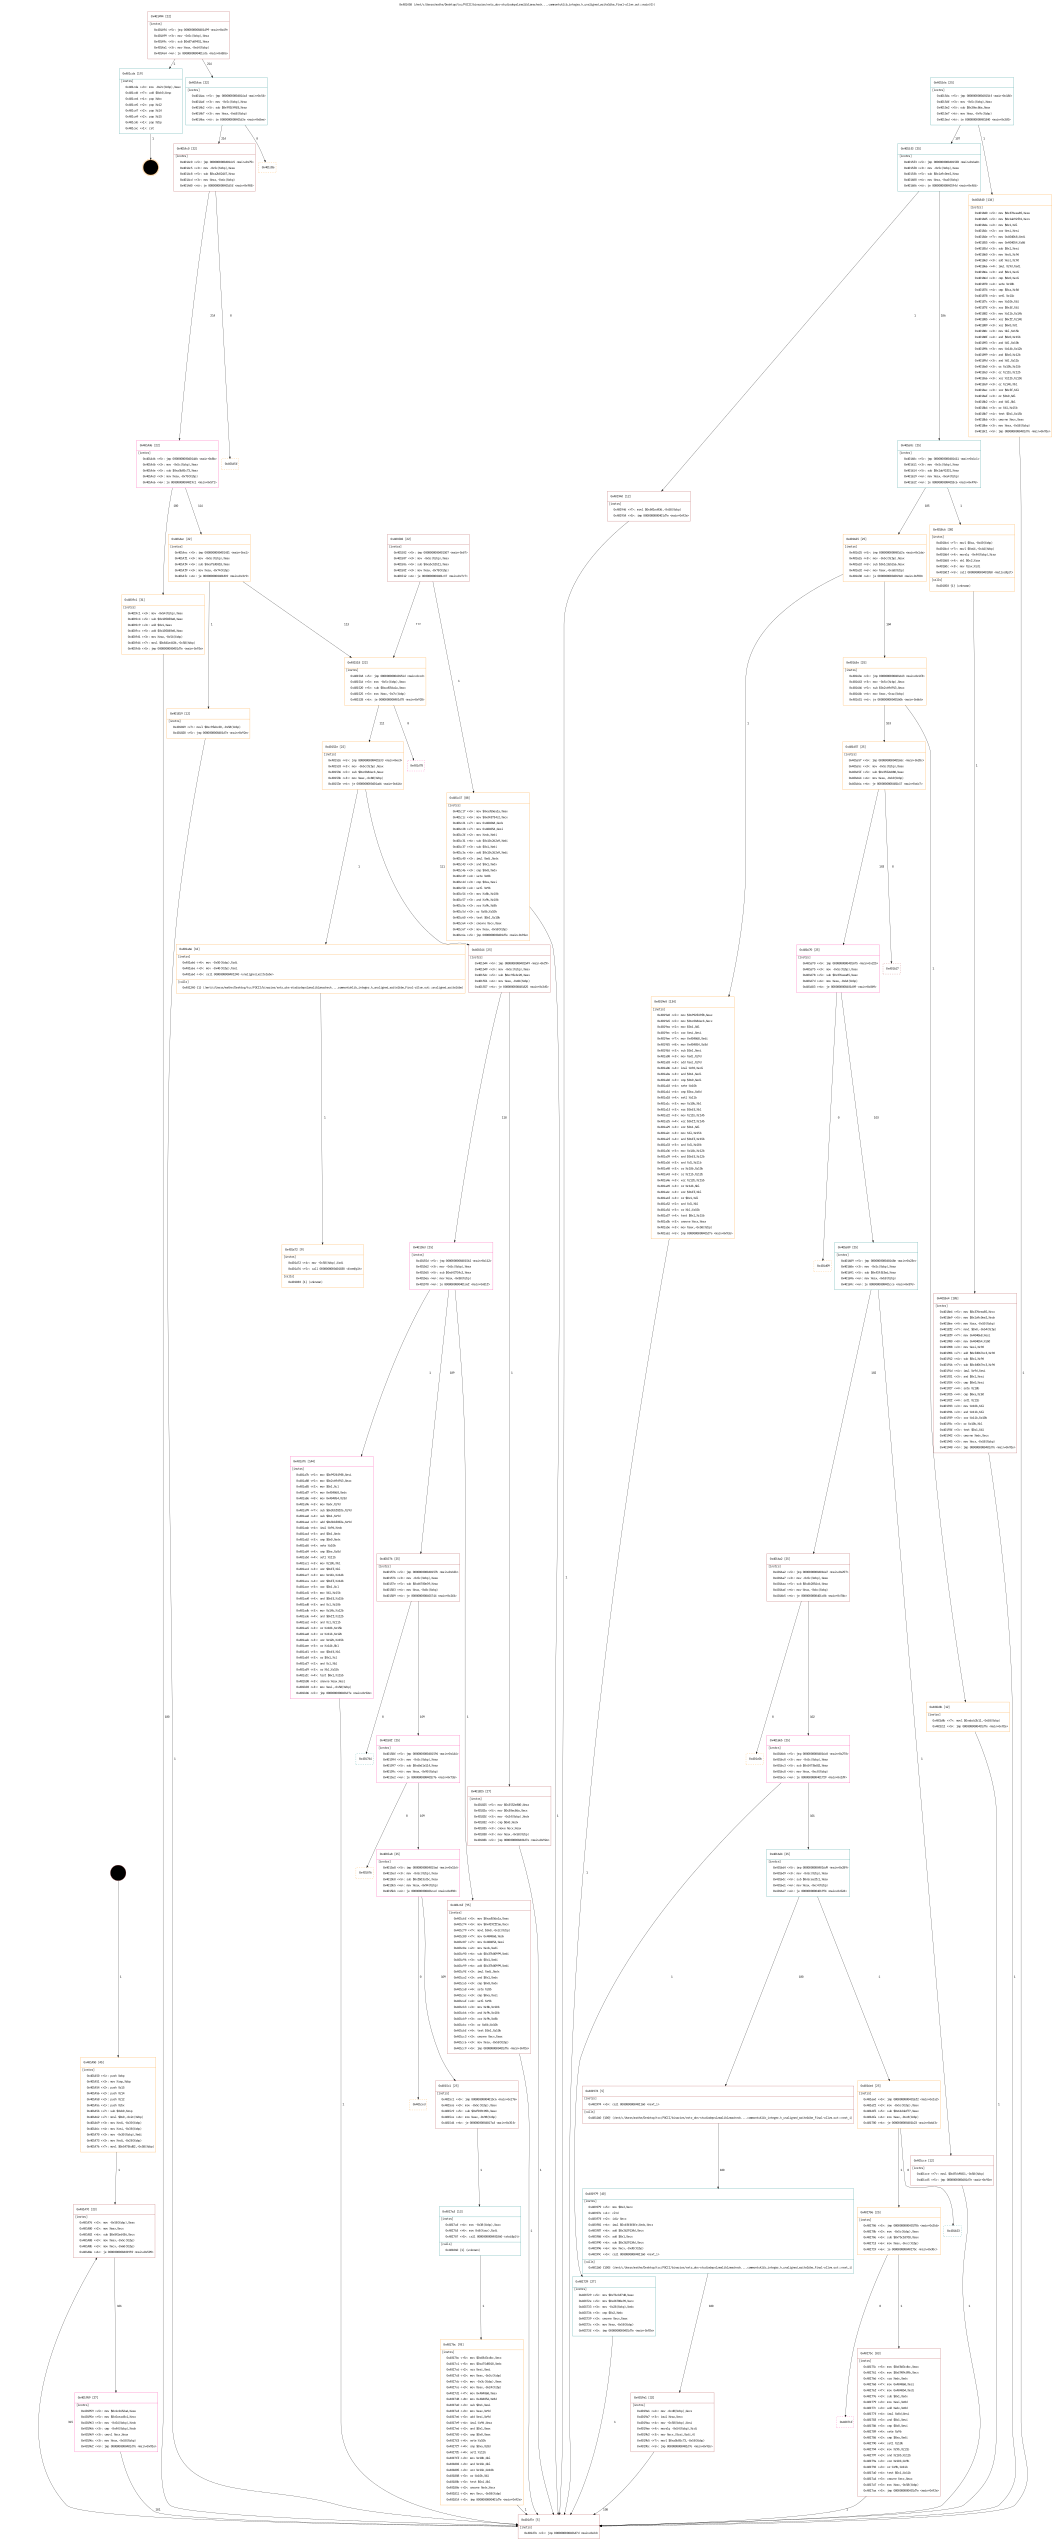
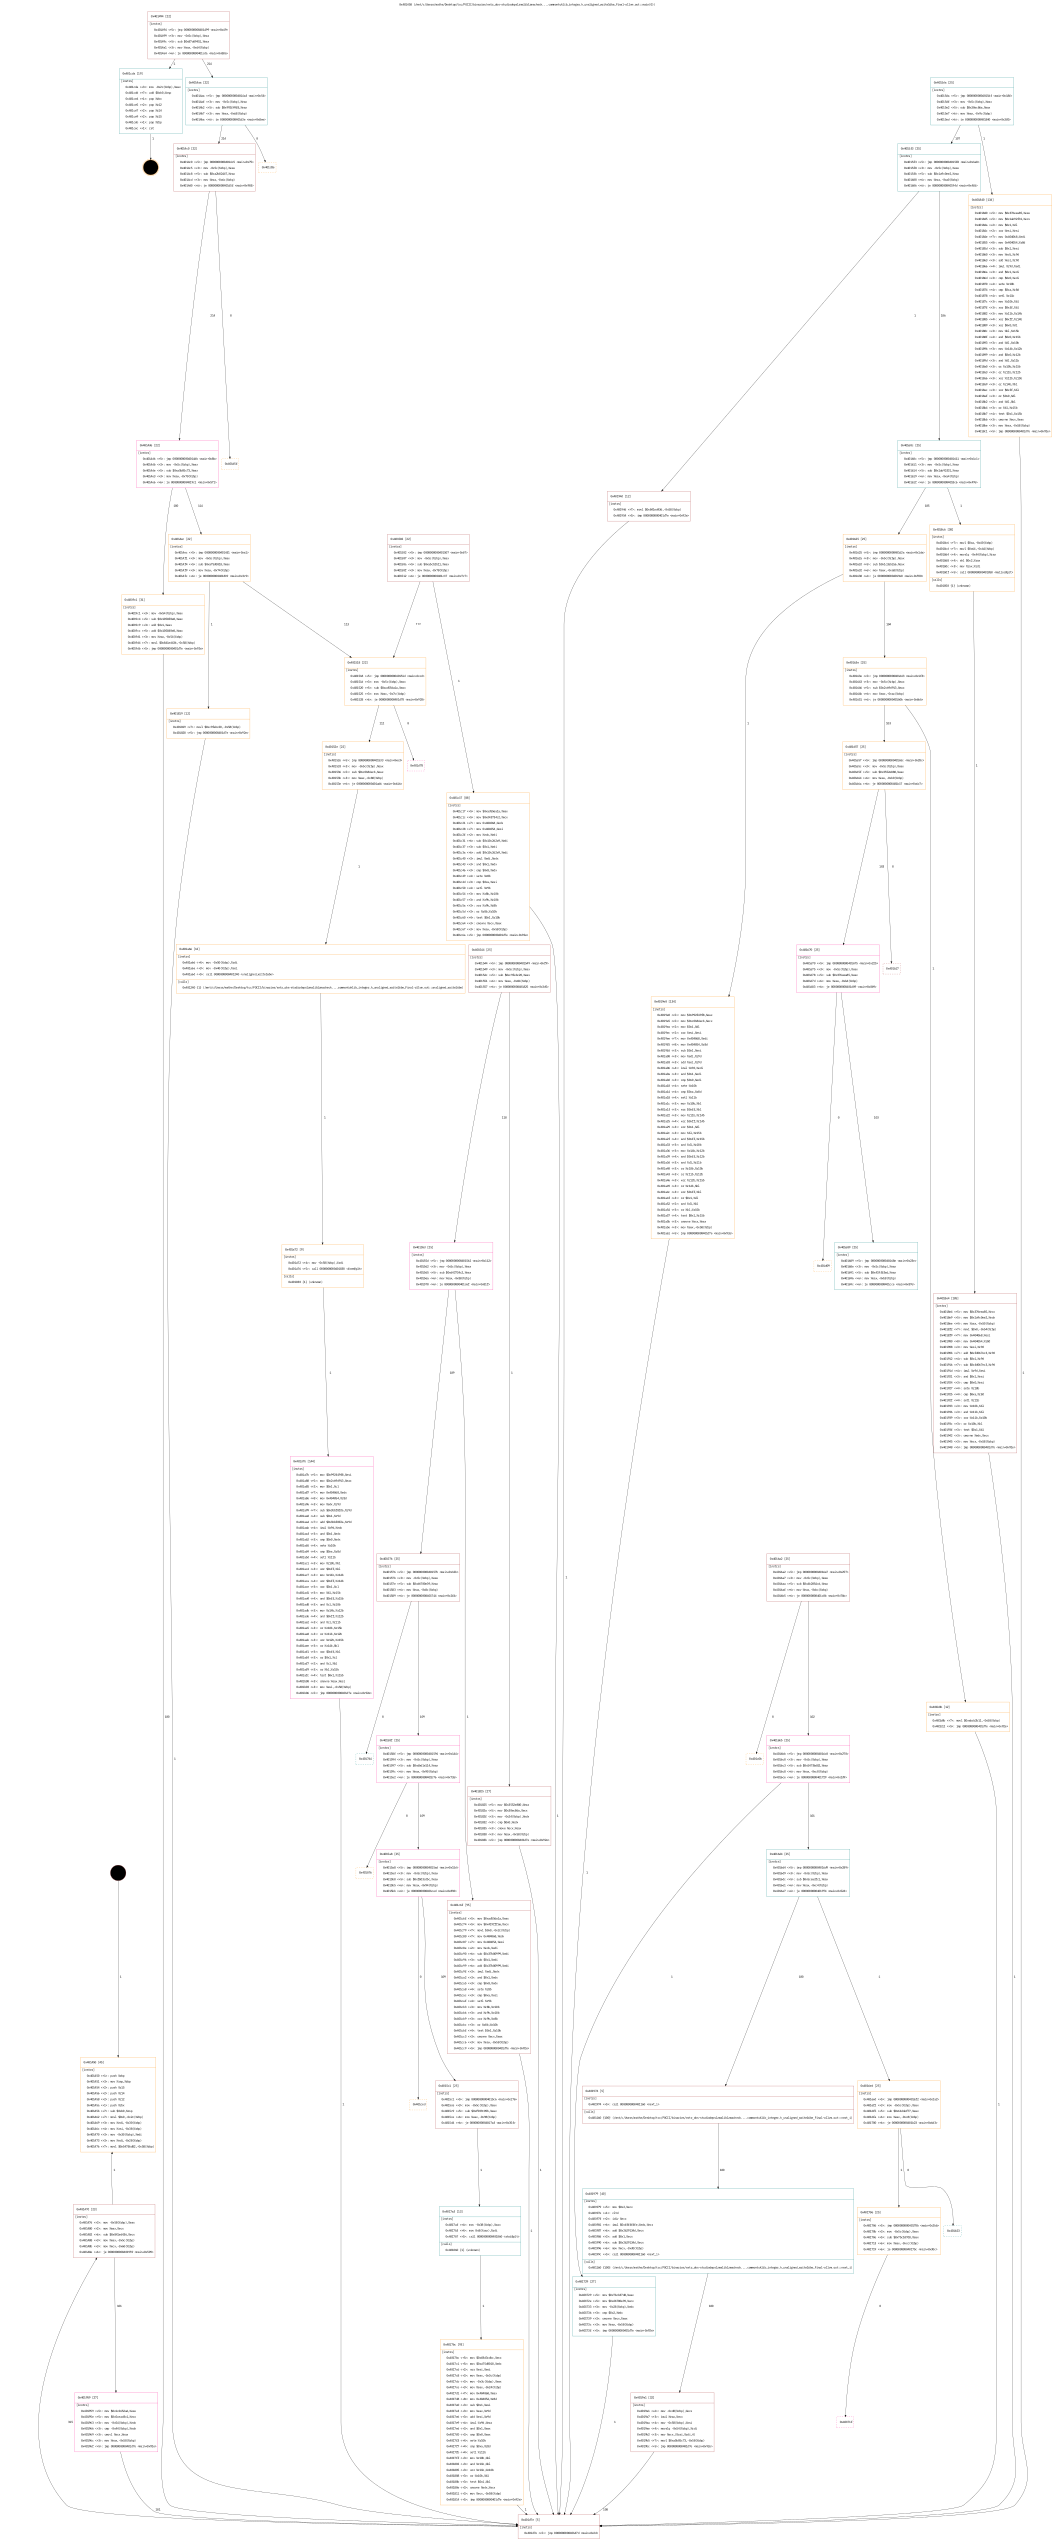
edge "0x40152e [22]" -> "0x401544 [25]": removed, label "111"
edge "0x40155d [25]" -> "0x401a7b [144]": now "0x401a72 [9]" -> "0x401a7b [144]"
edge "0x401689 [25]" -> "0x4016a2 [25]": removed, label "102"
node "0x401cce [12]": removed
edge "0x401450 [45]" -> "0x40147d [23]": reversed
node "0x40175c [83]": removed
